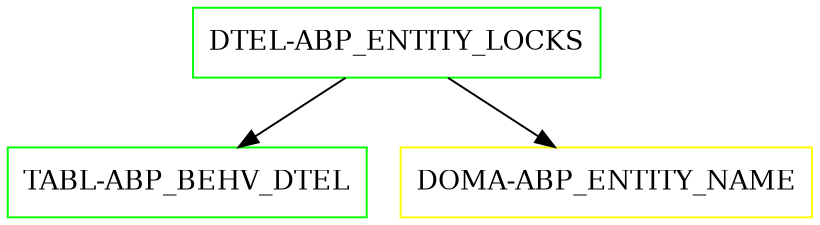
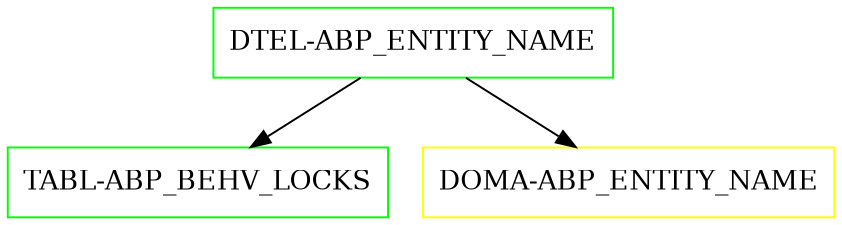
node "DTEL-ABP_ENTITY_LOCKS": label "DTEL-ABP_ENTITY_LOCKS" -> "DTEL-ABP_ENTITY_NAME"
node "TABL-ABP_BEHV_DTEL": label "TABL-ABP_BEHV_DTEL" -> "TABL-ABP_BEHV_LOCKS"
